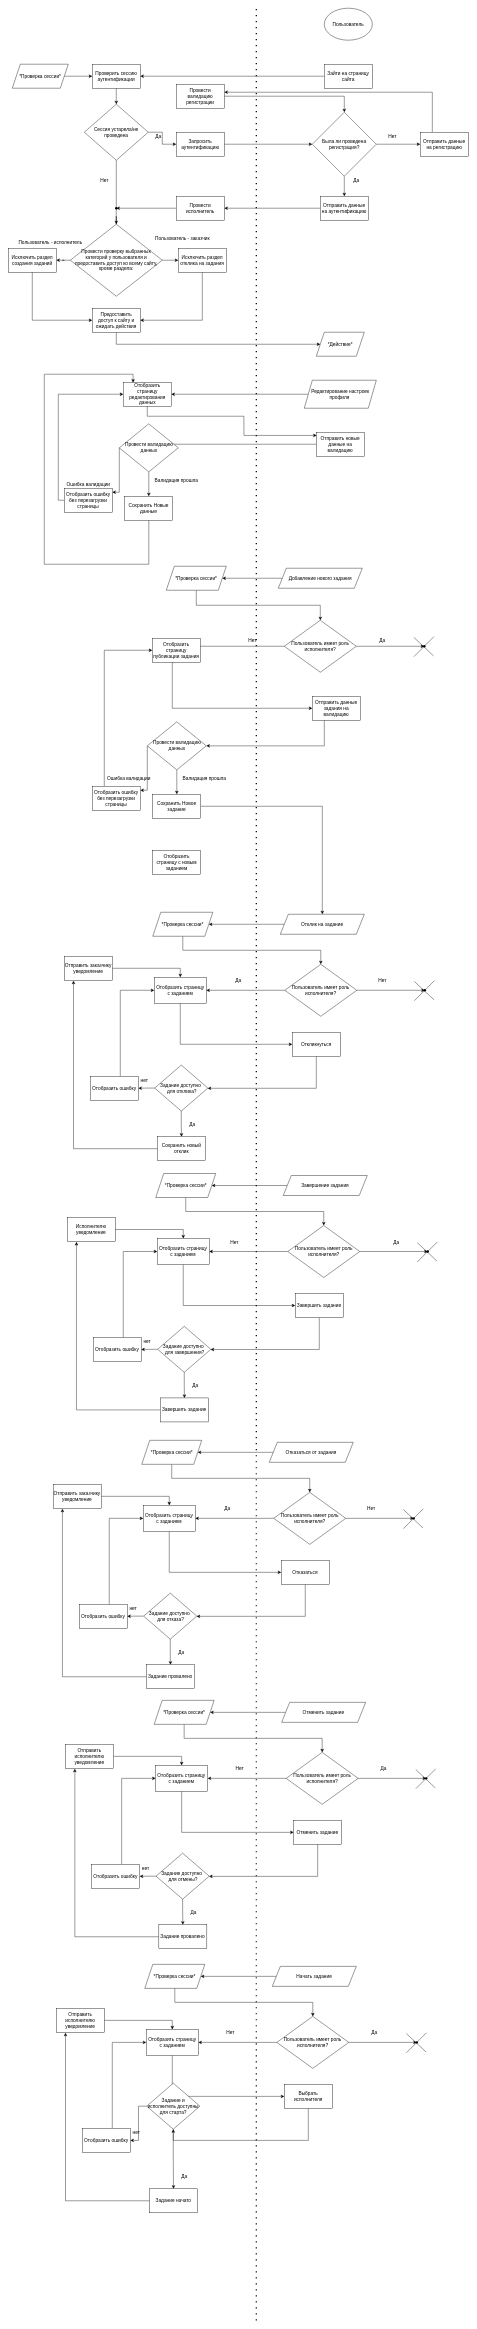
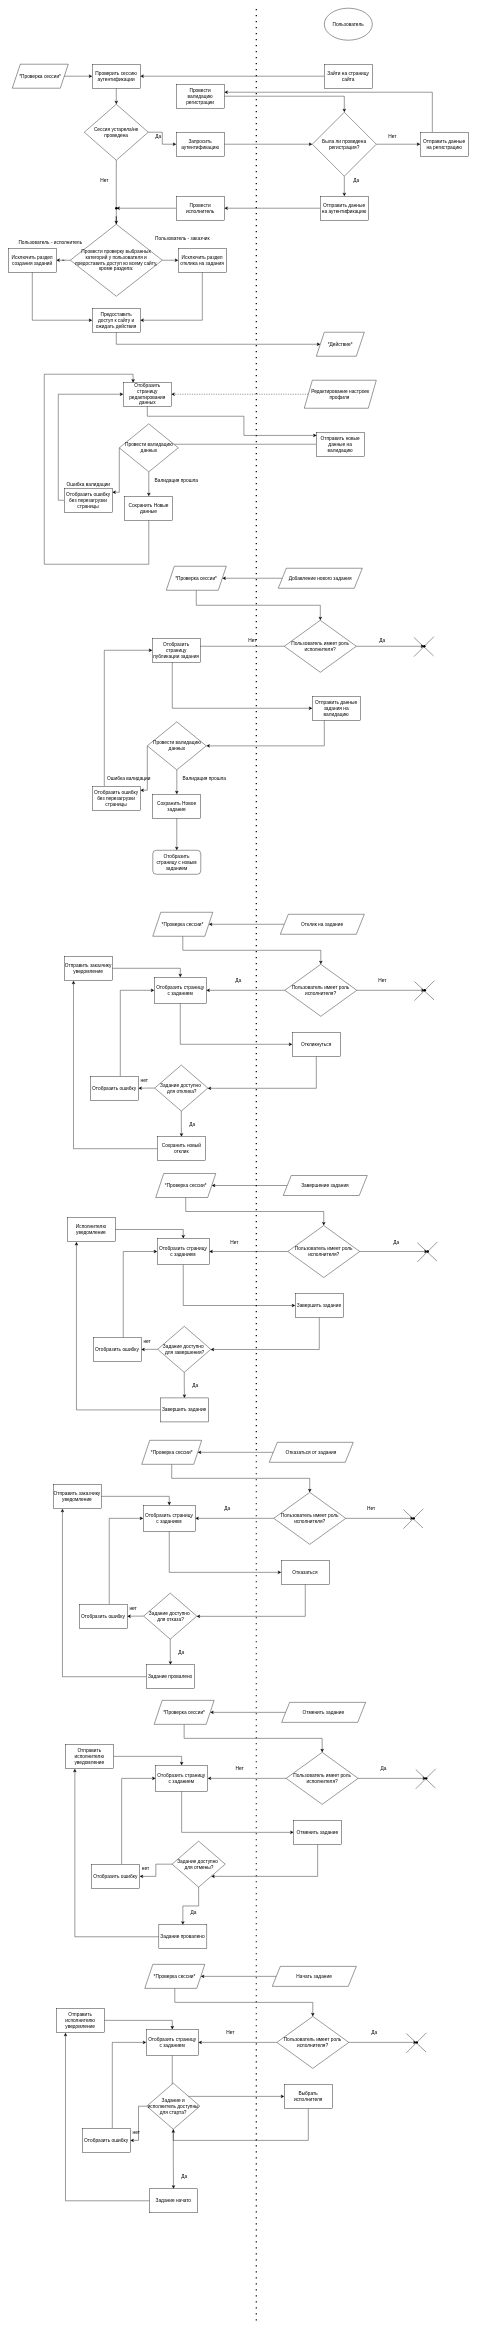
edge "Редактирование настроек профиля" -> "Отобразить страницу редактирования данных": style solid -> dashed
node "Отобразить страницу с новым заданием": shape rectangle -> rounded rectangle
edge "Сохранить Новое задание" -> "Отклик на задание": now "Сохранить Новое задание" -> "Отобразить страницу с новым заданием"
node "Задание доступно для отмены?": moved (183, 1876) -> (199, 1864)
